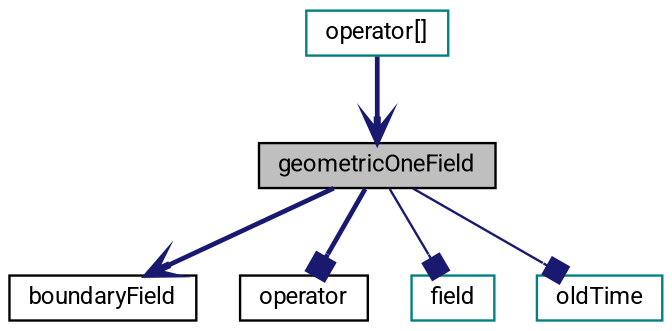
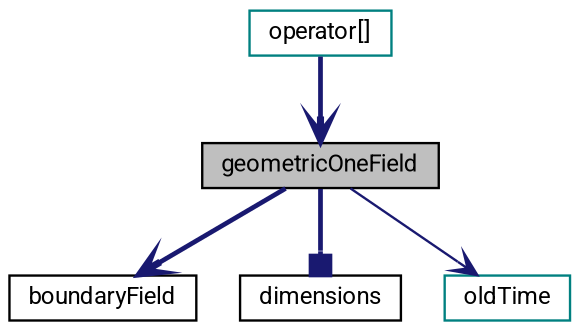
edge "geometricOneField" -> "oldTime": arrowhead box -> vee
node "operator": label "operator" -> "dimensions"
node "field": removed
